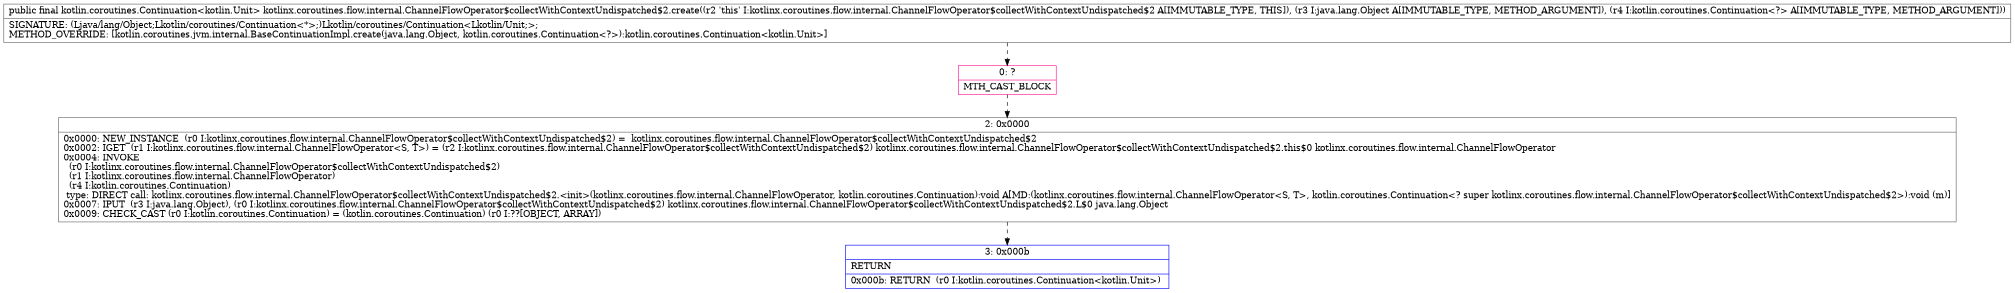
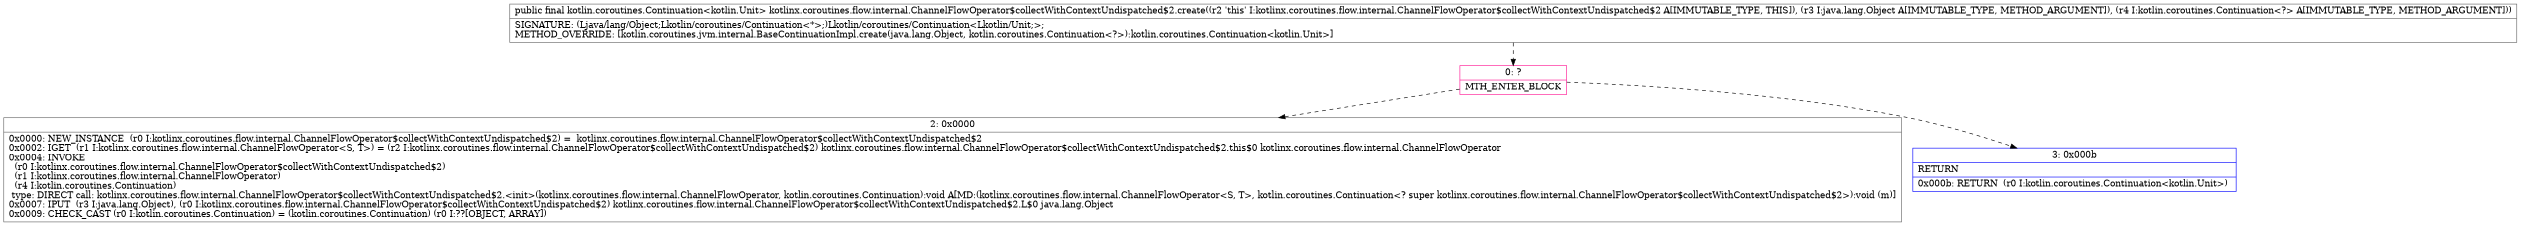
node "0: ?": text "MTH_CAST_BLOCK" -> "MTH_ENTER_BLOCK"
edge "2: 0x0000" -> "3: 0x000b": now "0: ?" -> "3: 0x000b"
